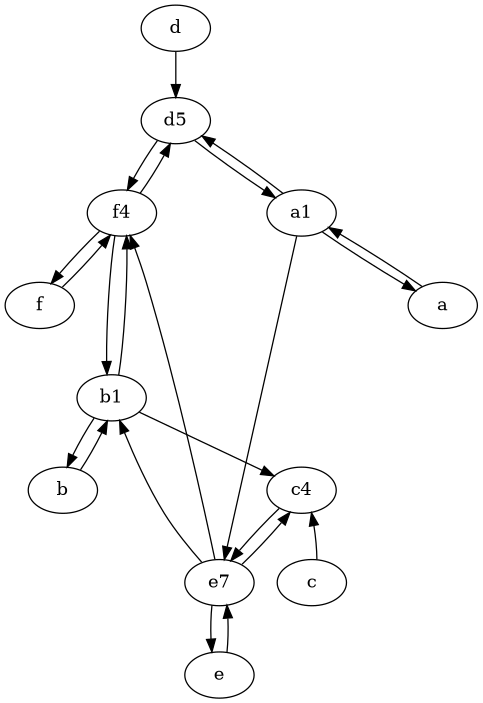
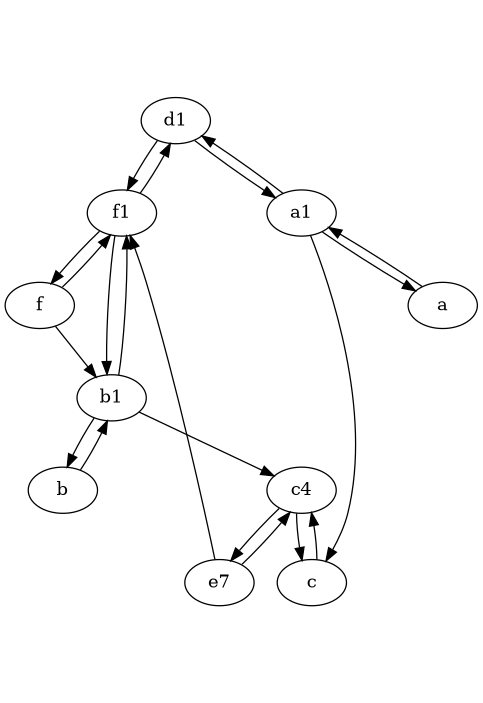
node "d": removed
node "d5": label "d5" -> "d1"
node "f4": label "f4" -> "f1"
edge "a1" -> "e7": now "a1" -> "c"
edge "e7" -> "b1": now "f" -> "b1"
edge "c4" -> "c": added
node "e": removed
